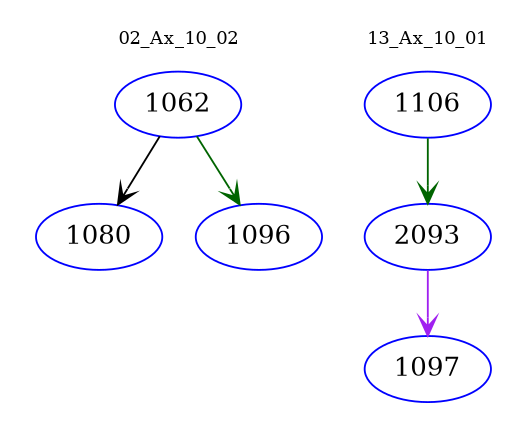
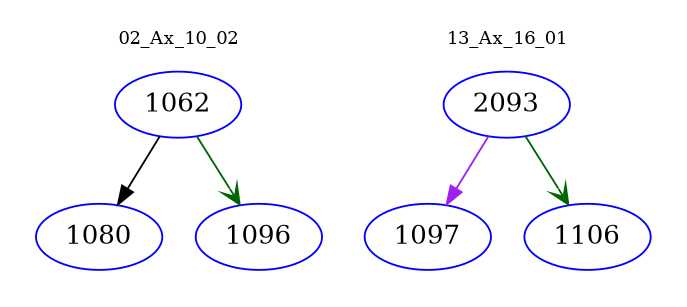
cluster "13_Ax_10_01": label "13_Ax_10_01" -> "13_Ax_16_01"
edge "1062" -> "1080": arrowhead vee -> normal
edge "1106" -> "2093": reversed
edge "2093" -> "1097": arrowhead vee -> normal
